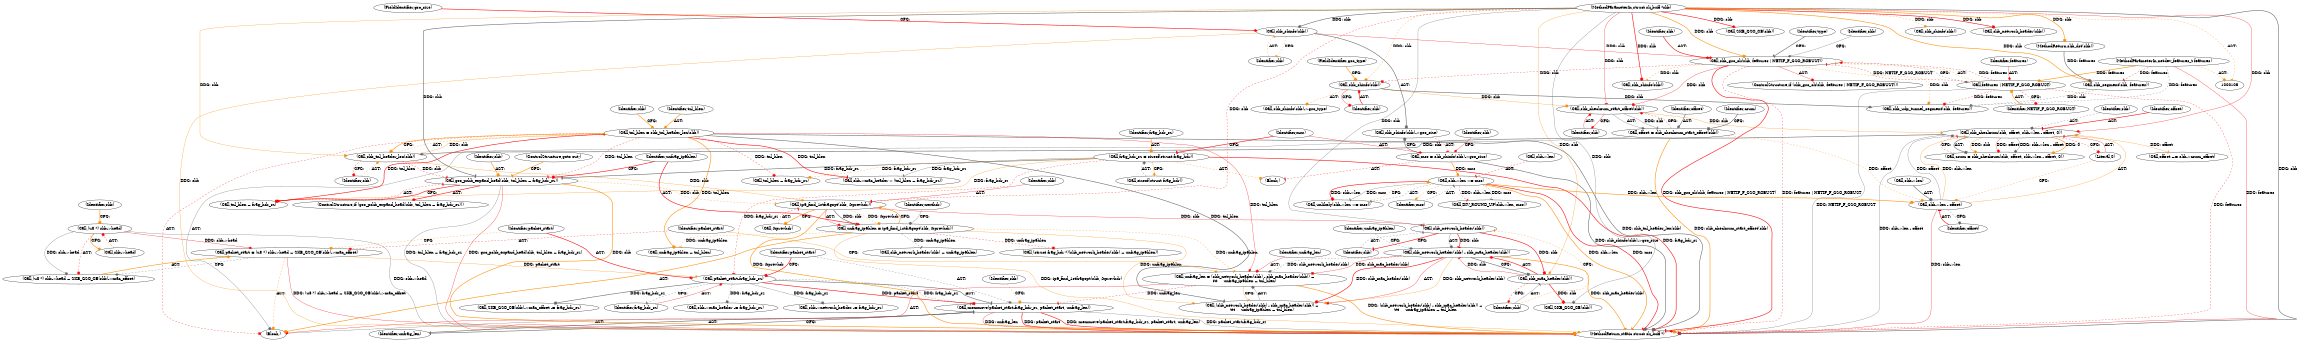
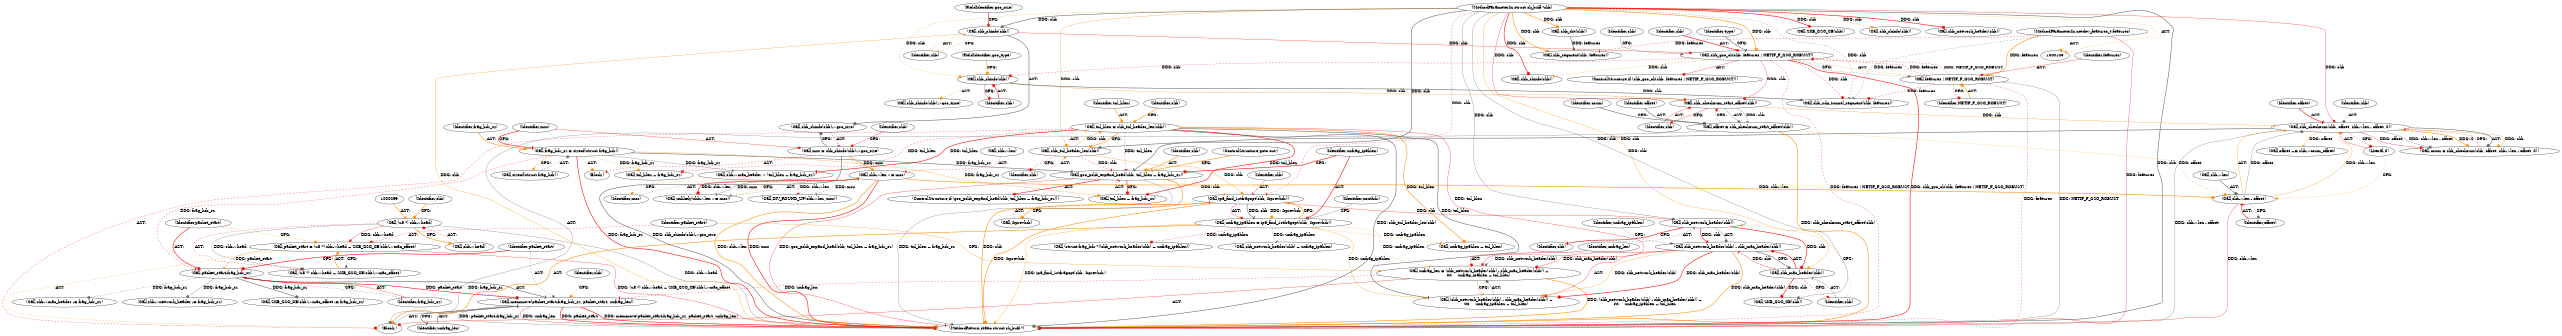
node "(MethodReturn,skb_dst(skb))": label "(MethodReturn,skb_dst(skb))" -> "(Call,skb_dst(skb))"
edge "(Call,skb_gso_ok(skb, features | NETIF_F_GSO_ROBUST))" -> "(Call,skb_udp_tunnel_segment(skb, features))": color darkorange -> red
edge "(Call,skb_segment(skb, features))" -> "(Call,skb_udp_tunnel_segment(skb, features))": now "(MethodParameterIn,struct sk_buff *skb)" -> "(Call,skb_udp_tunnel_segment(skb, features))"
node "1000299": added
